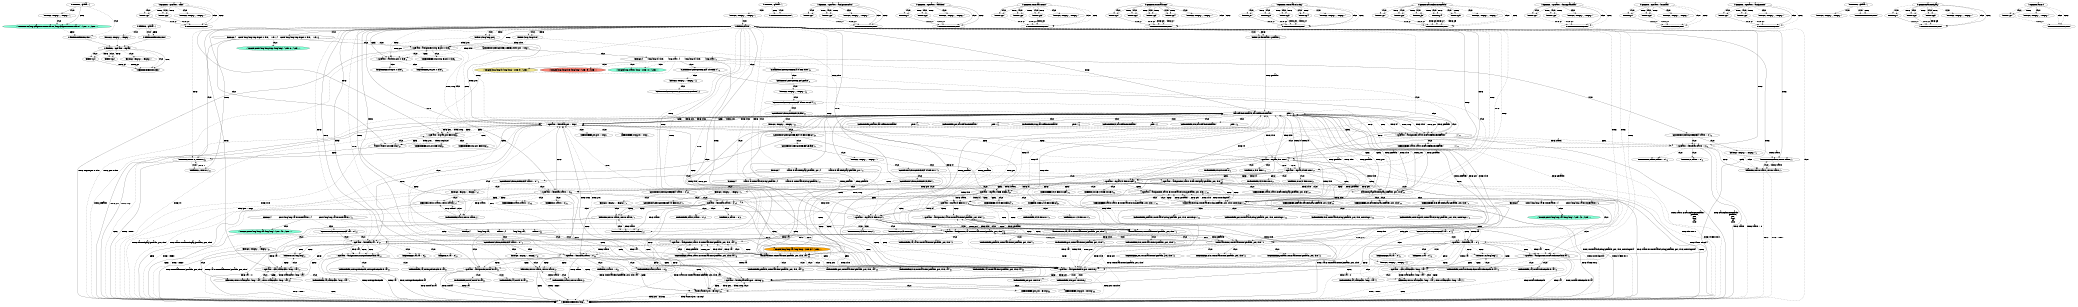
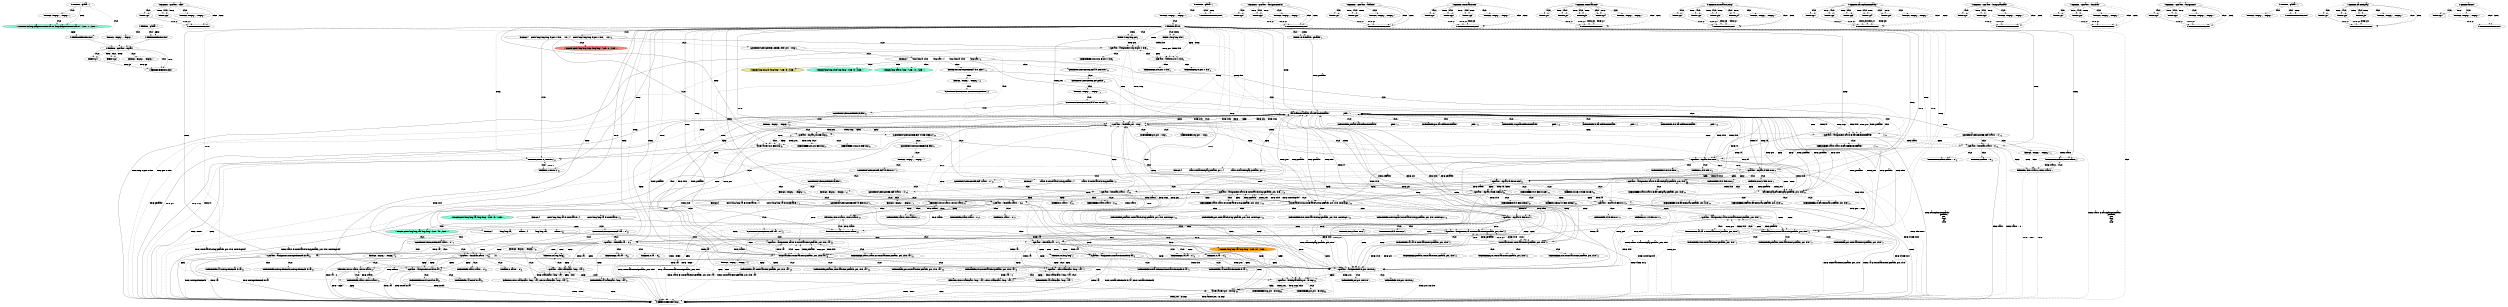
node "<(LOCAL,const long long stop: long long)<SUB>6</SUB>>": fillcolor aquamarine -> salmon
node "<(LOCAL,long long size: long long)<SUB>9</SUB>>": fillcolor salmon -> aquamarine
edge "(assert,assert(pos <= stop))" -> "(<operator>.lessEqualsThan,pos <= stop)": removed, label "AST:"
edge "(<operator>.equals,id == 0x1654)" -> "(METHOD_RETURN,long)": removed, label "DDG: id == 0x1654"
